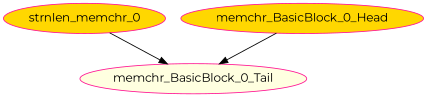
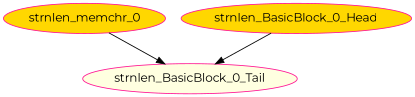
node "memchr_BasicBlock_0_Head": label "memchr_BasicBlock_0_Head" -> "strnlen_BasicBlock_0_Head"
node "memchr_BasicBlock_0_Tail": label "memchr_BasicBlock_0_Tail" -> "strnlen_BasicBlock_0_Tail"
